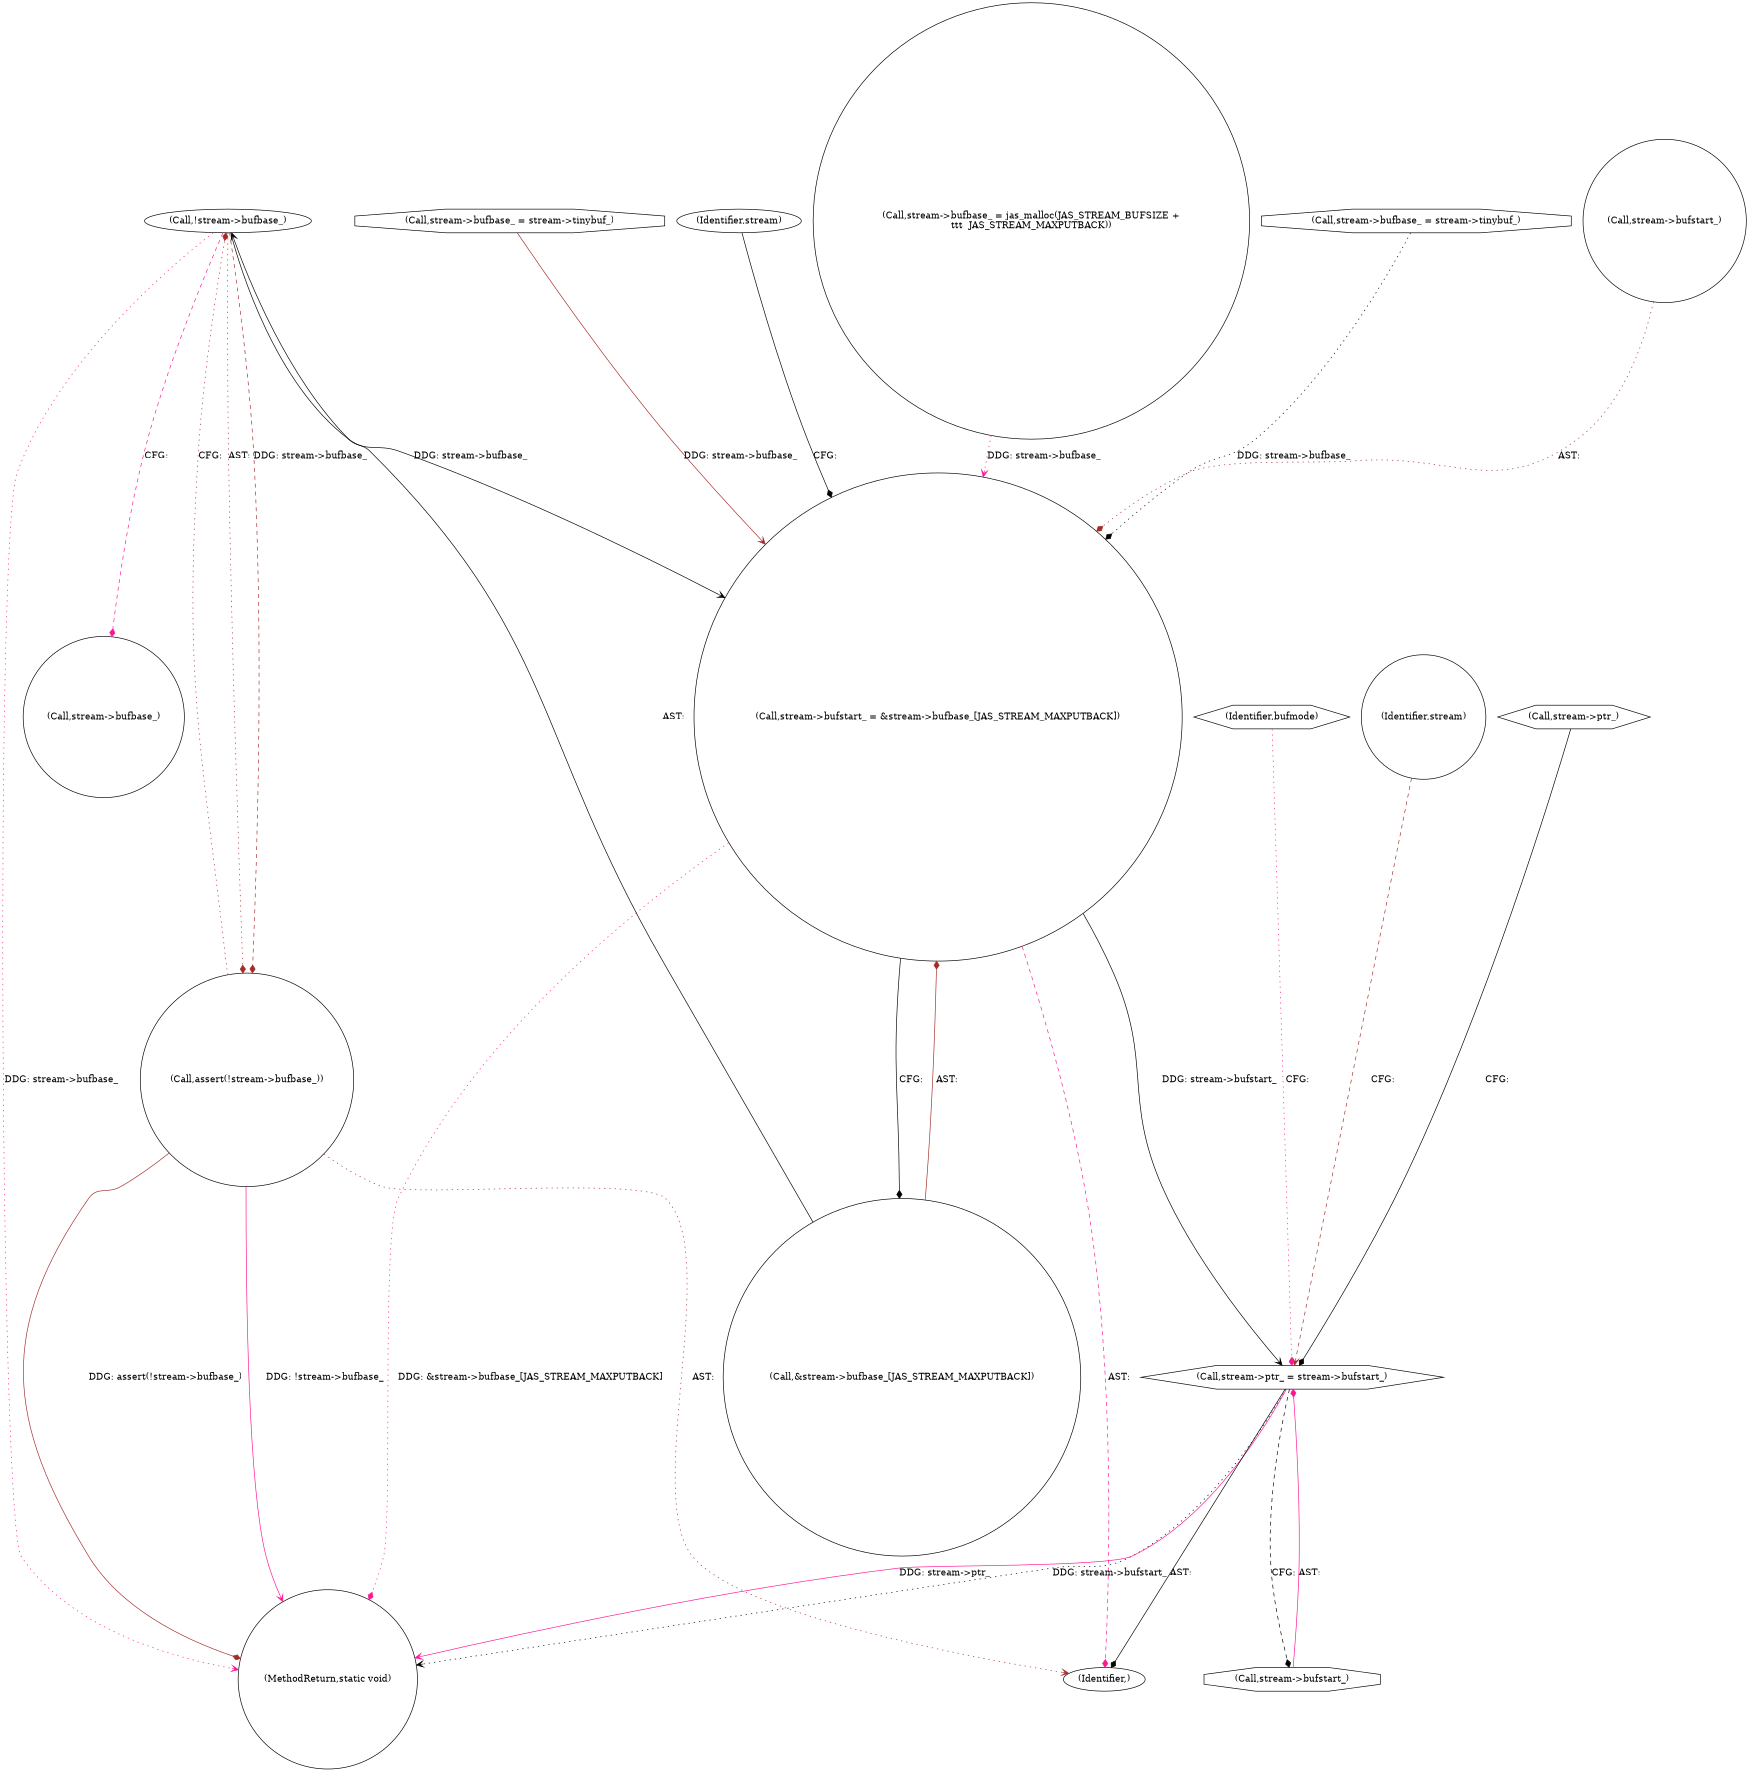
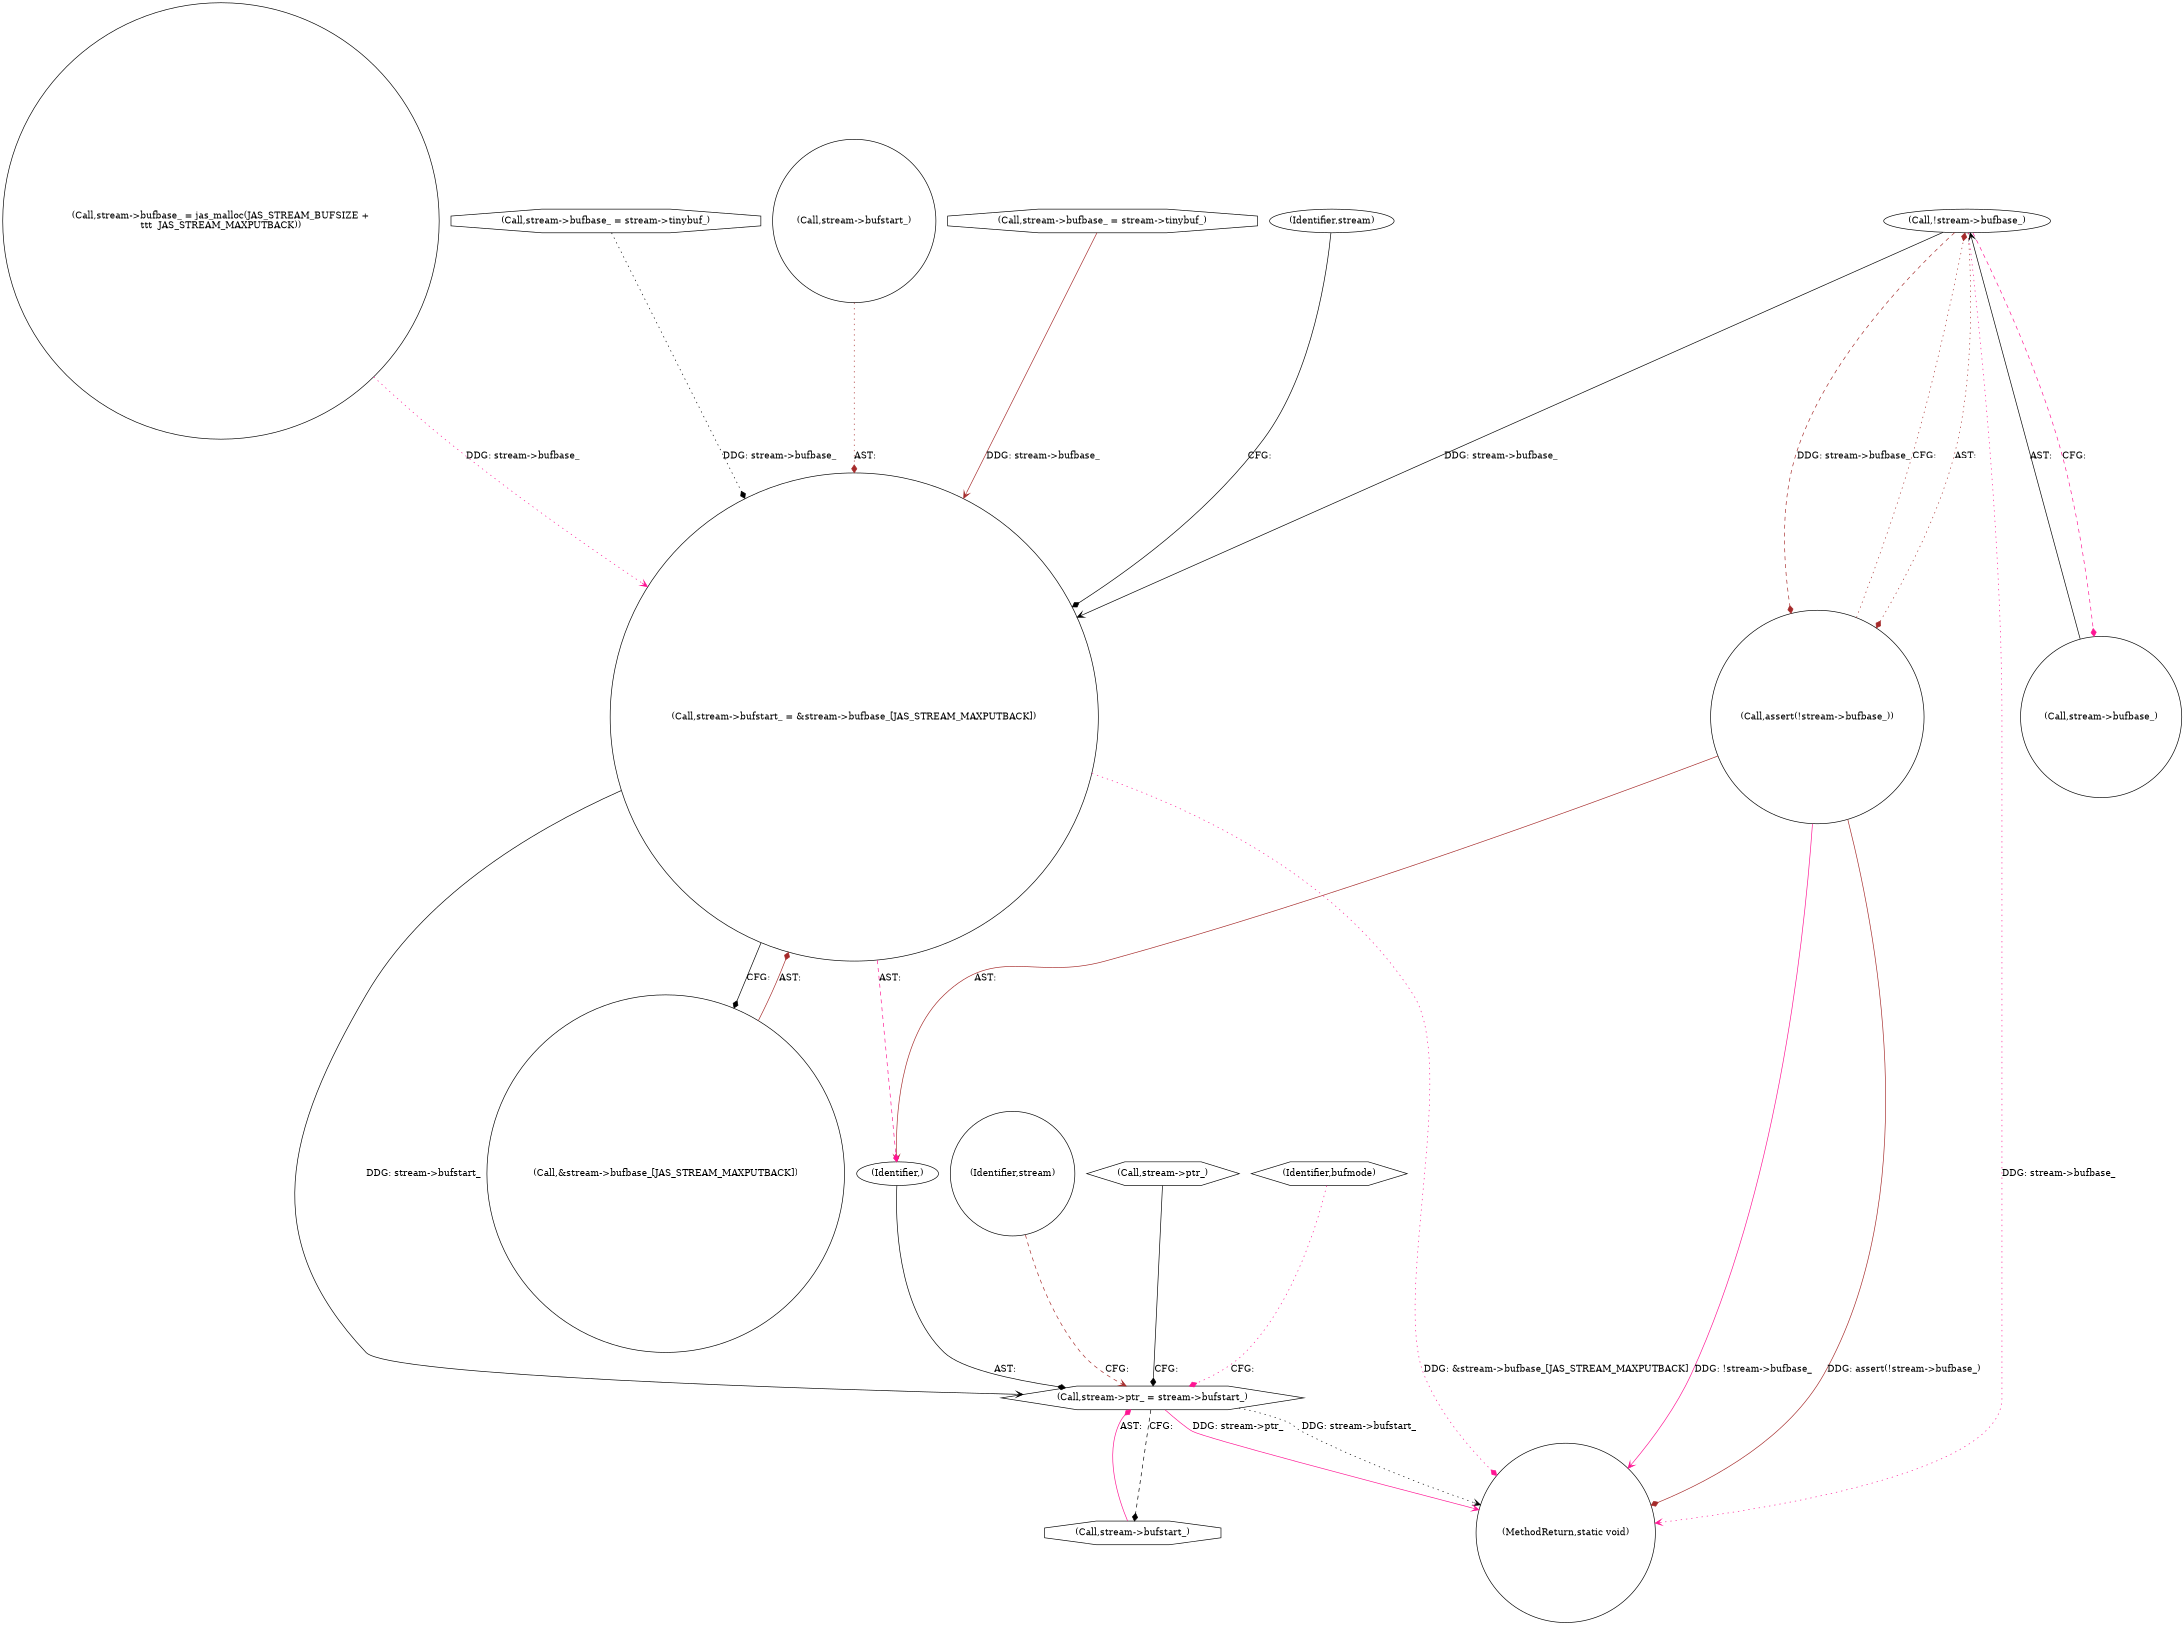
edge "(Call,&stream->bufbase_[JAS_STREAM_MAXPUTBACK])" -> "(Call,!stream->bufbase_)": now "(Call,stream->bufbase_)" -> "(Call,!stream->bufbase_)"
edge "(Call,assert(!stream->bufbase_))" -> "(Identifier,)": style dotted -> solid
edge "(Call,stream->ptr_ = stream->bufstart_)" -> "(Identifier,)": reversed
